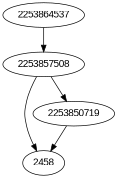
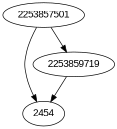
node "2253864537": removed
node "2253857508": label "2253857508" -> "2253857501"
node "2253850719": label "2253850719" -> "2253859719"
node "2458": label "2458" -> "2454"
